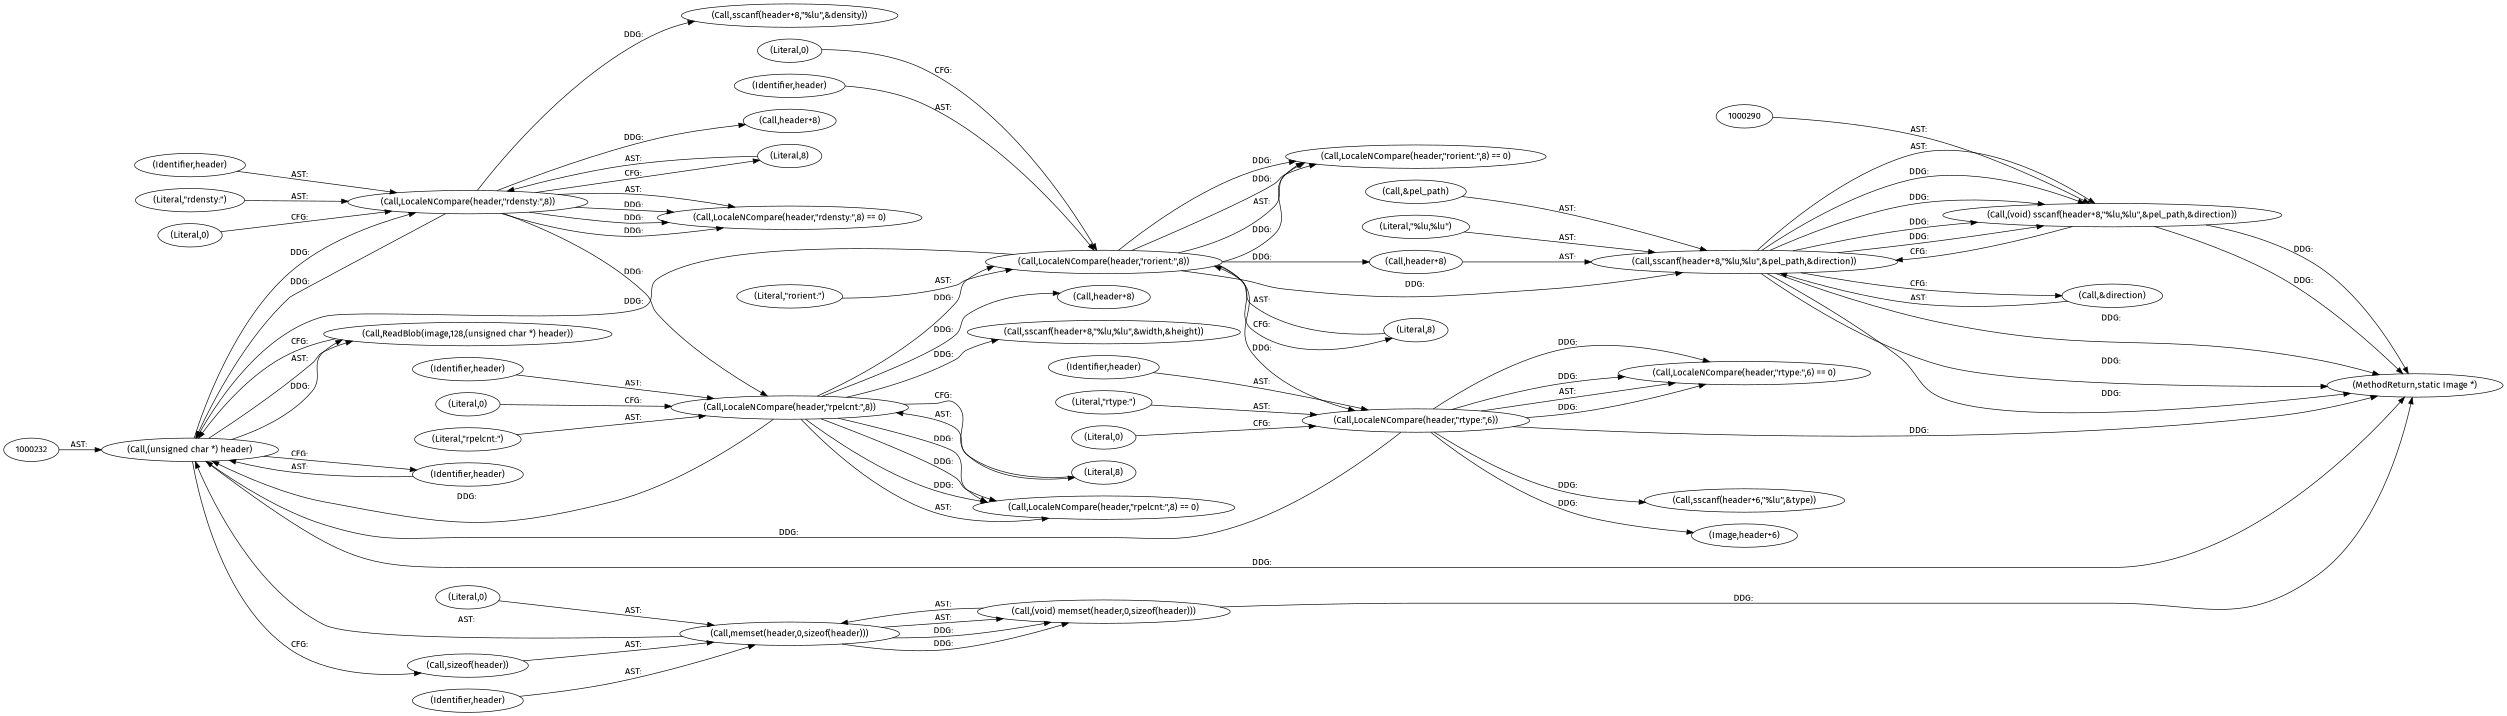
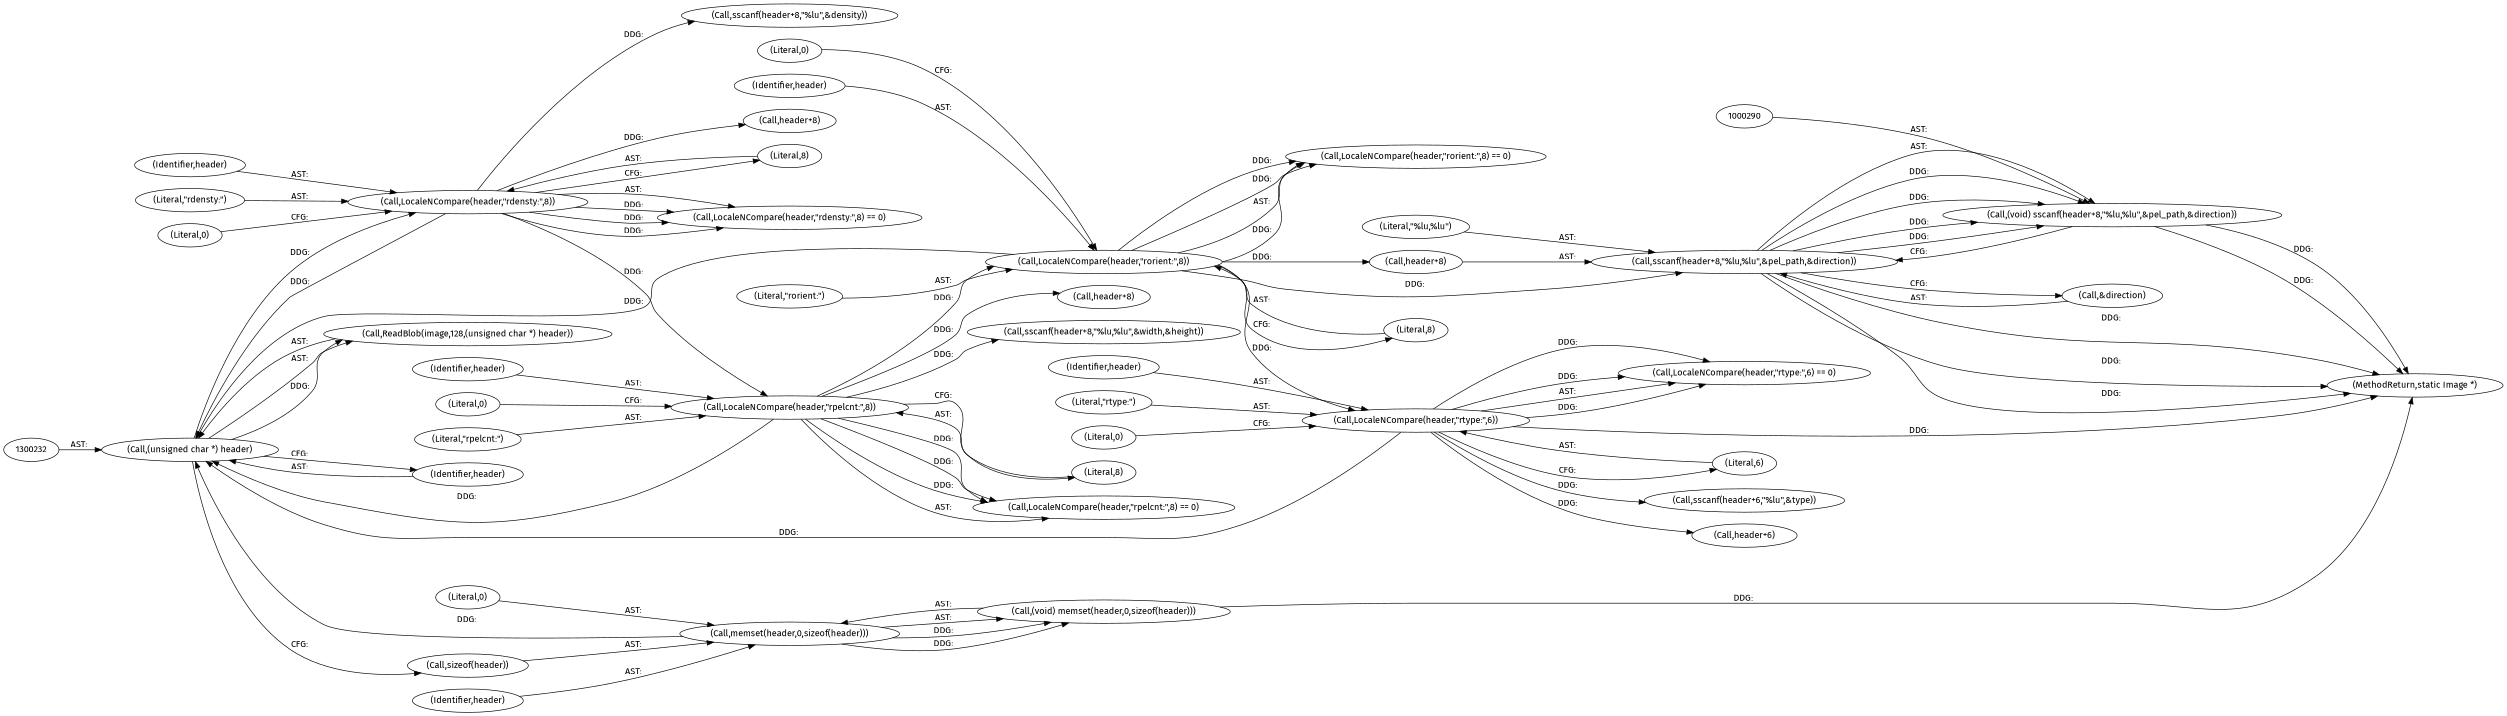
node "(Call,&pel_path)": removed
edge "(Call,ReadBlob(image,128,(unsigned char *) header))" -> "(Call,(unsigned char *) header)": label "CFG: " -> "AST: "
node "1000232": label "1000232" -> "1300232"
node "(Literal,6)": added
node "(Image,header+6)": label "(Image,header+6)" -> "(Call,header+6)"
edge "(Call,(unsigned char *) header)" -> "(MethodReturn,static Image *)": removed, label "DDG:"
edge "(Call,memset(header,0,sizeof(header)))" -> "(Call,(unsigned char *) header)": label "AST: " -> "DDG: "
